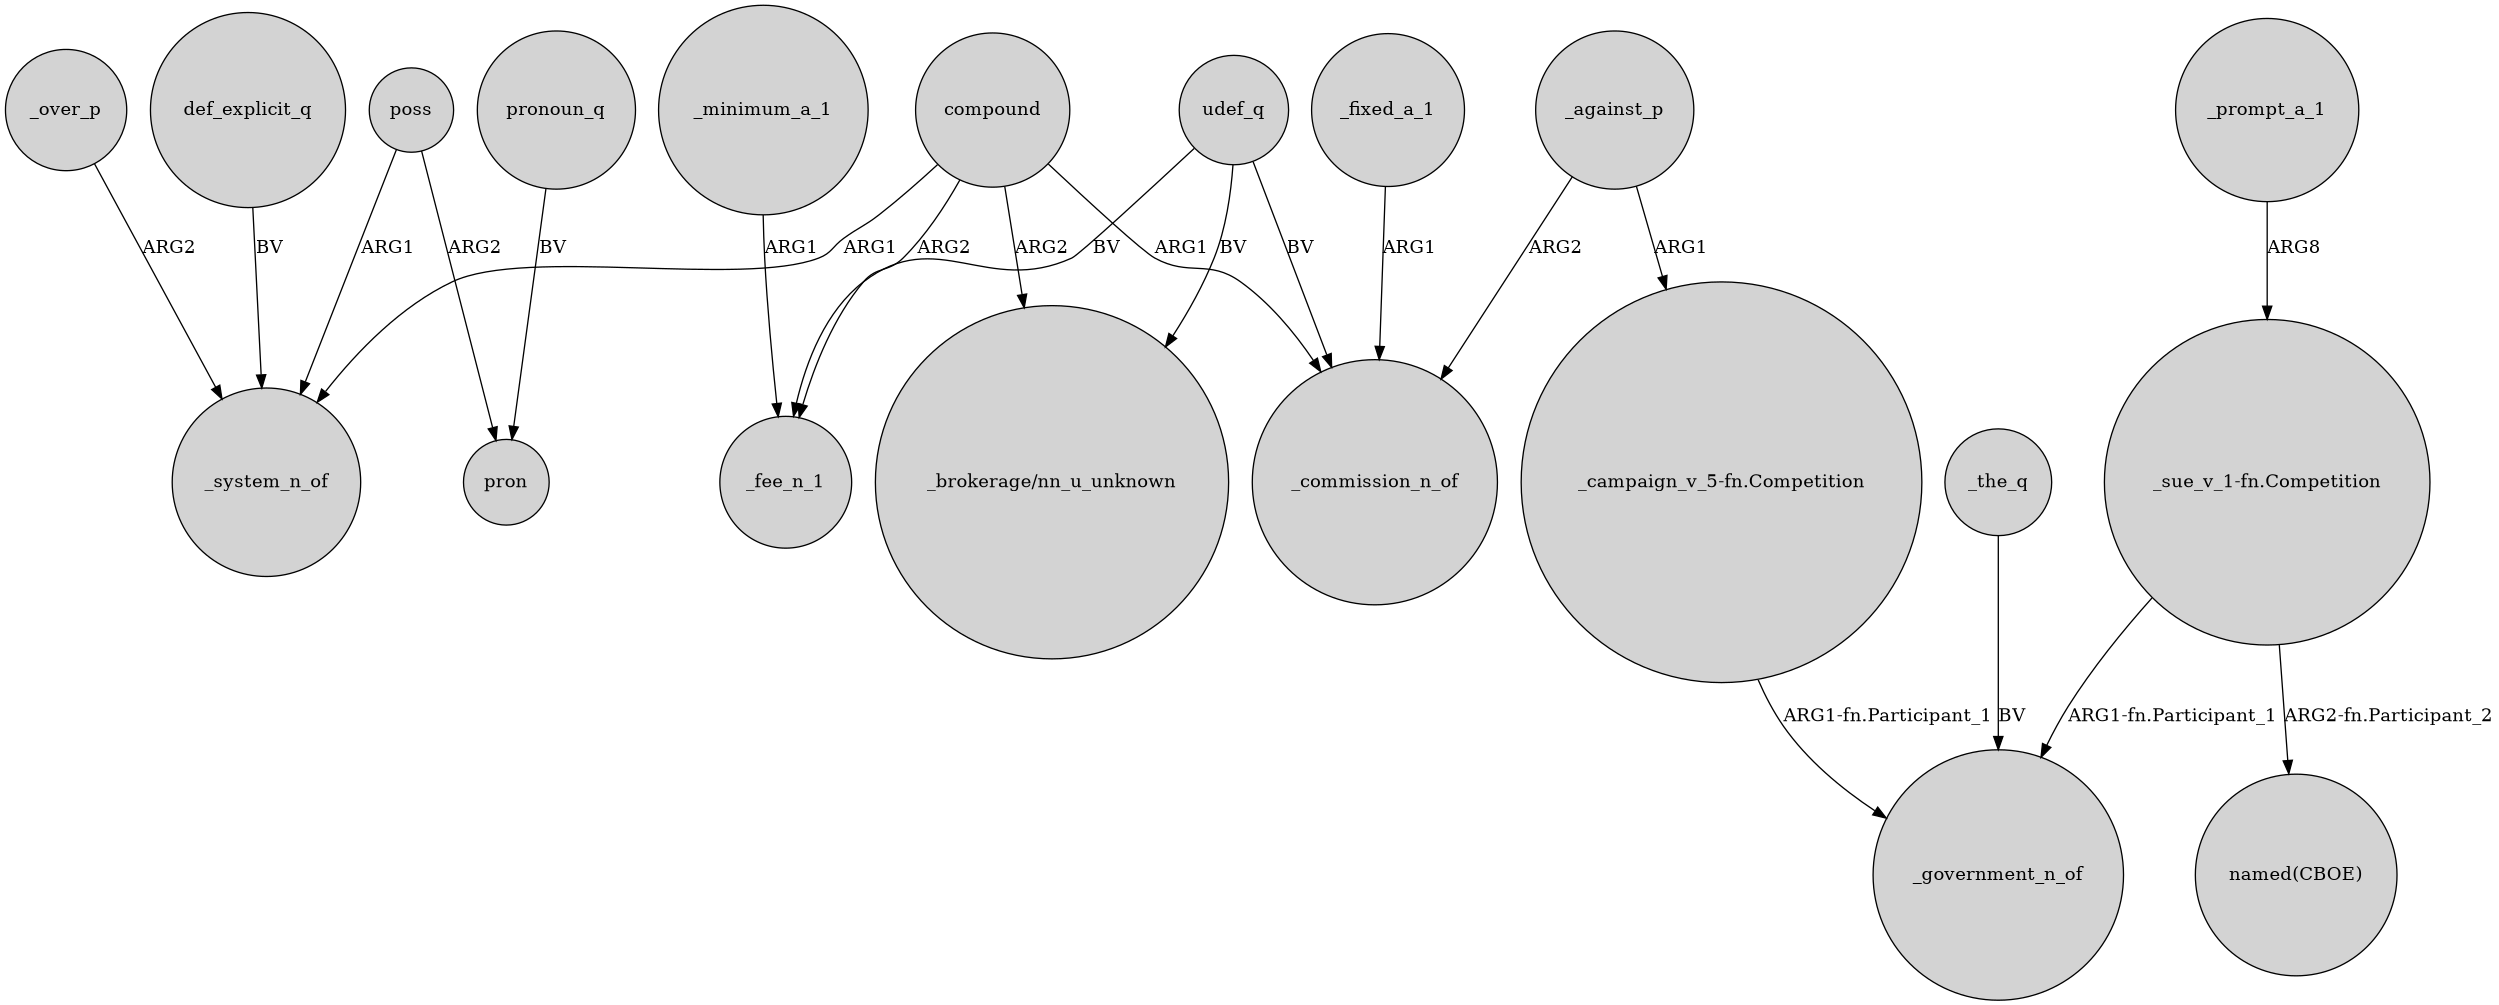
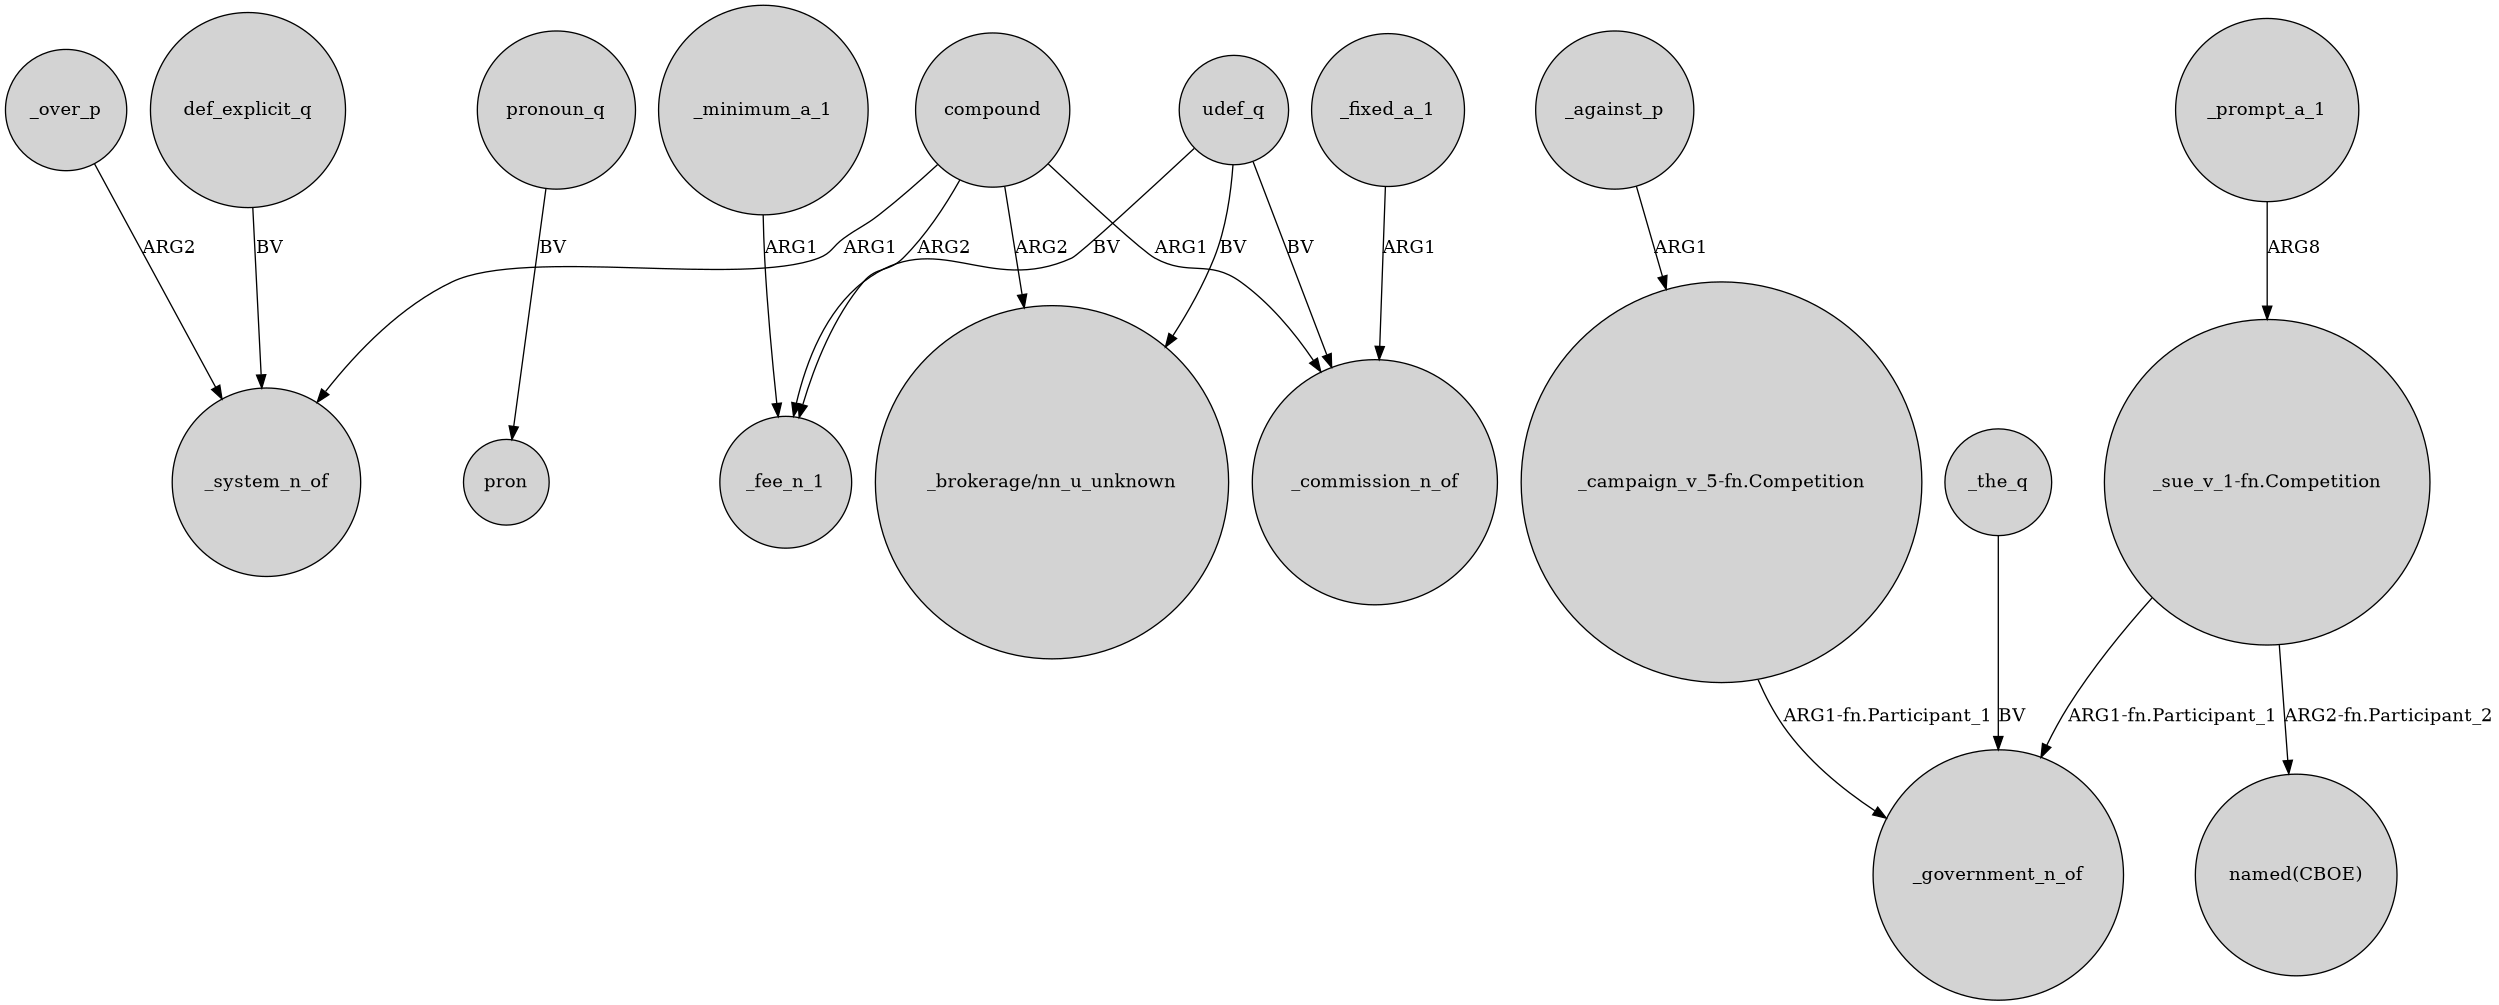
node "poss": removed
edge "_against_p" -> "_commission_n_of": removed, label "ARG2"
